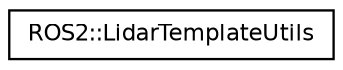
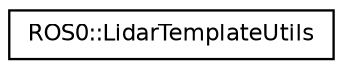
node "ROS2::LidarTemplateUtils": label "ROS2::LidarTemplateUtils" -> "ROS0::LidarTemplateUtils"
